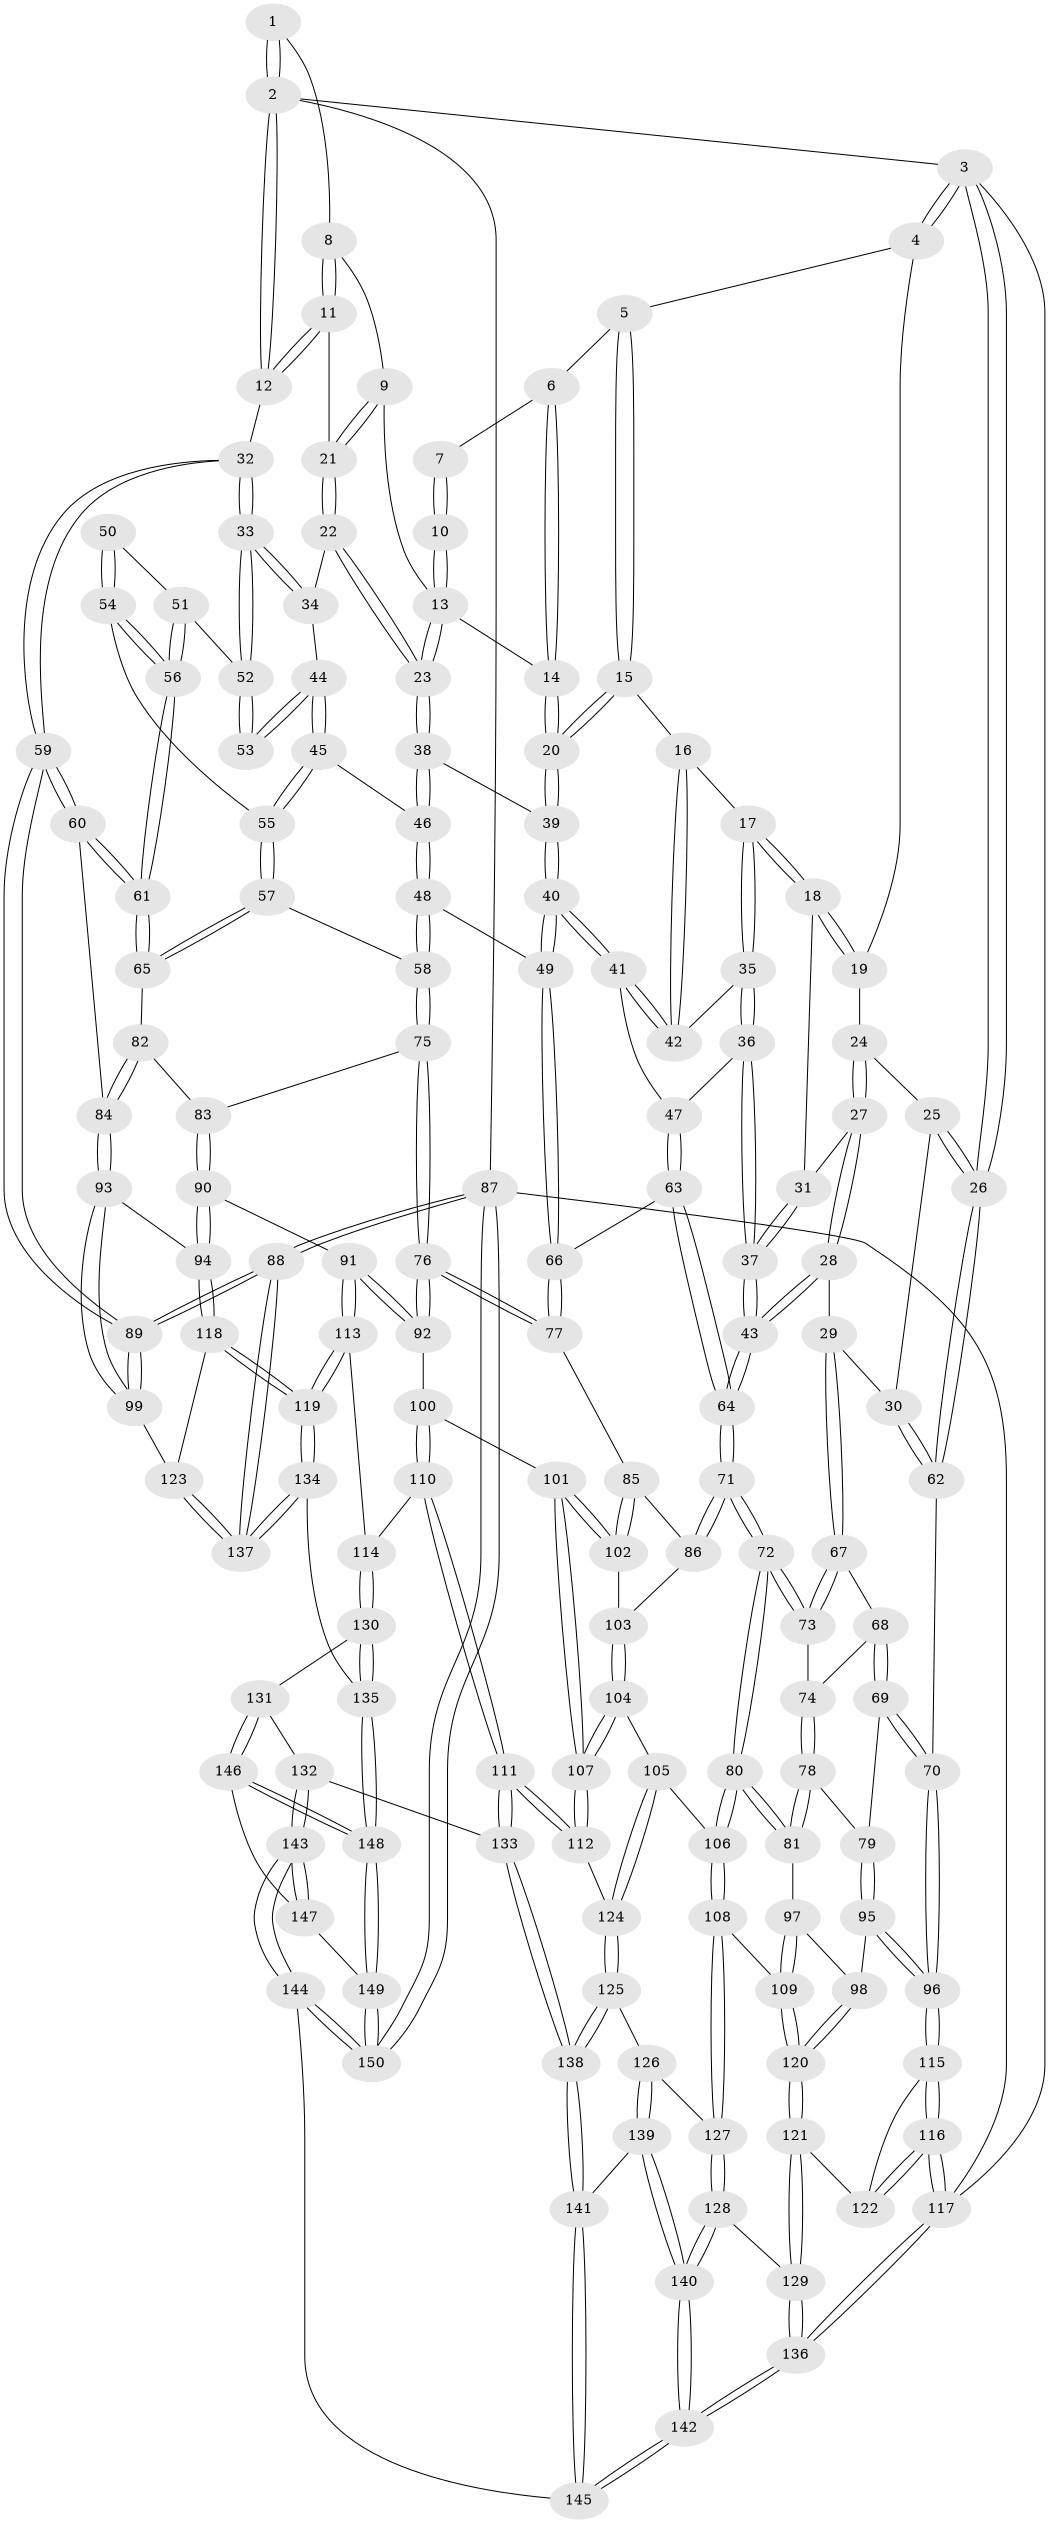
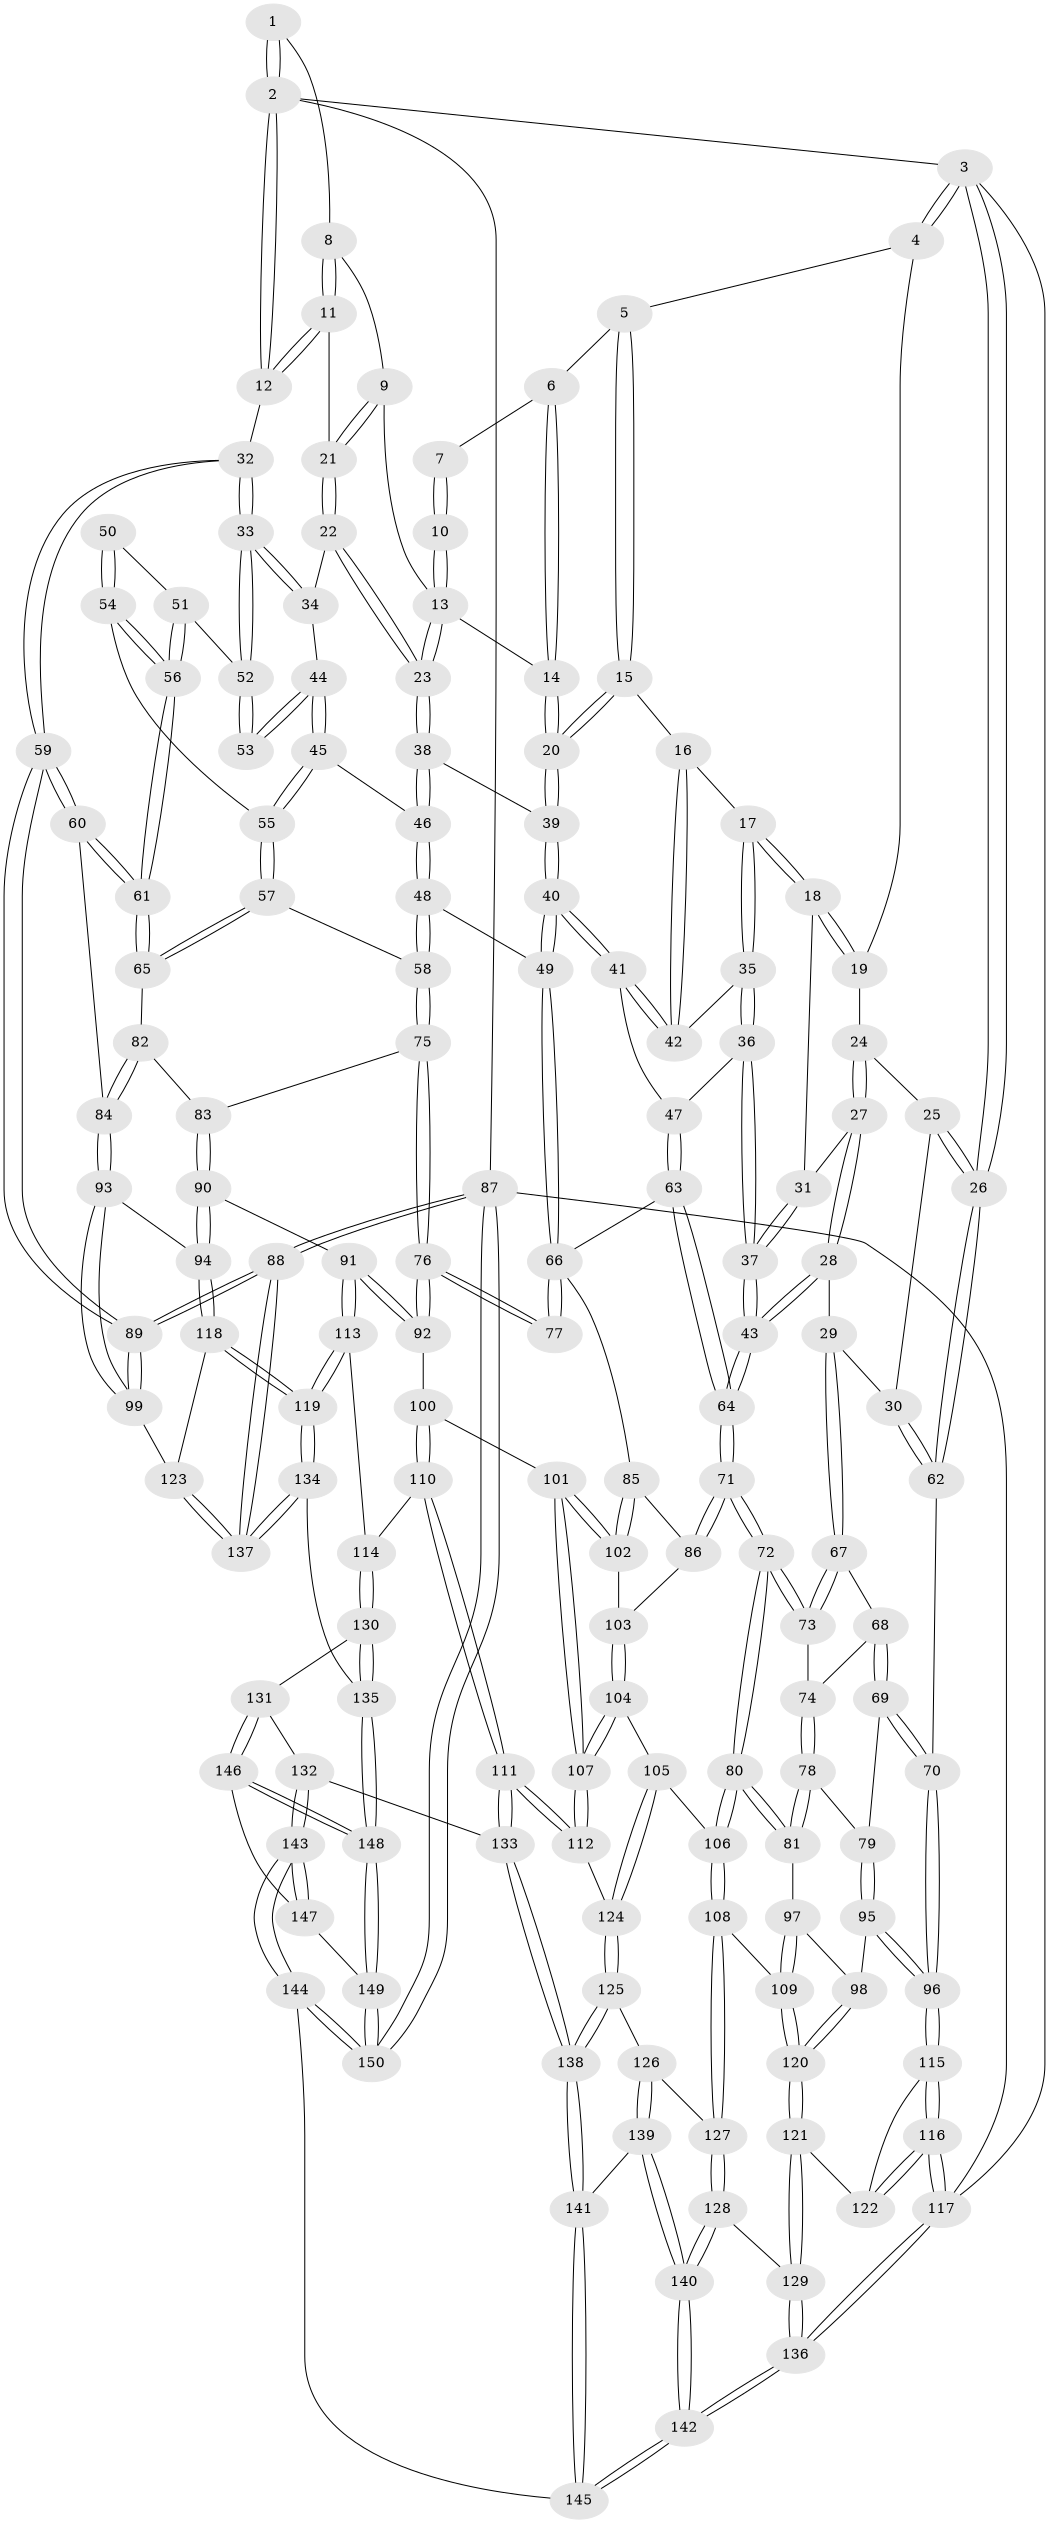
edge "77" -- "85": now "66" -- "85"
